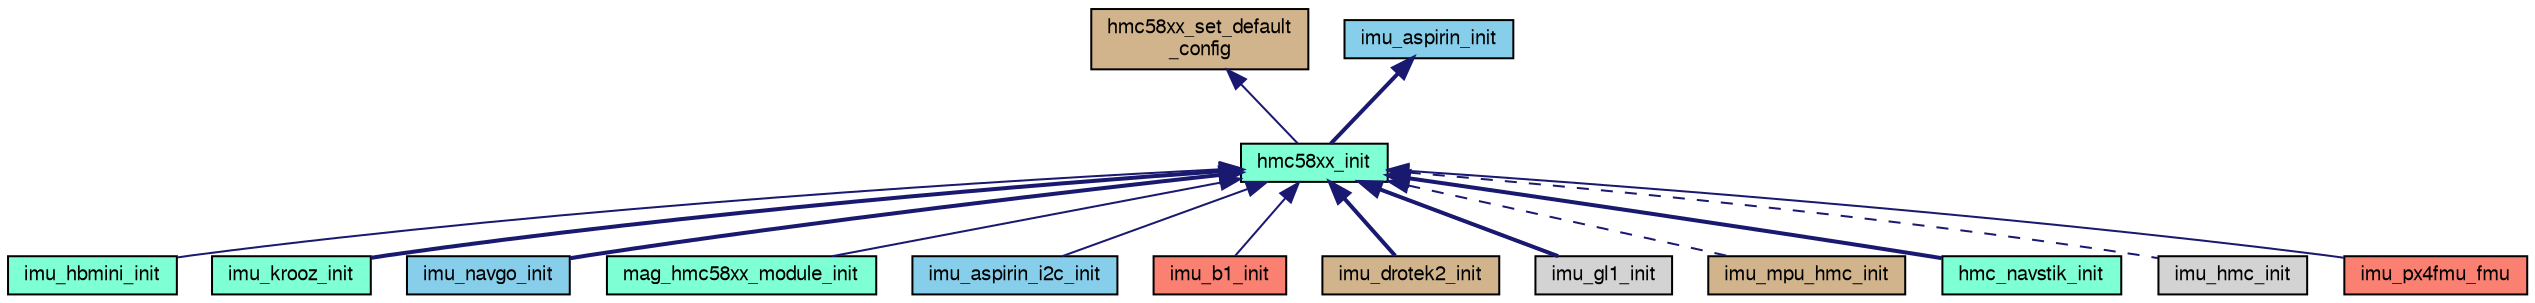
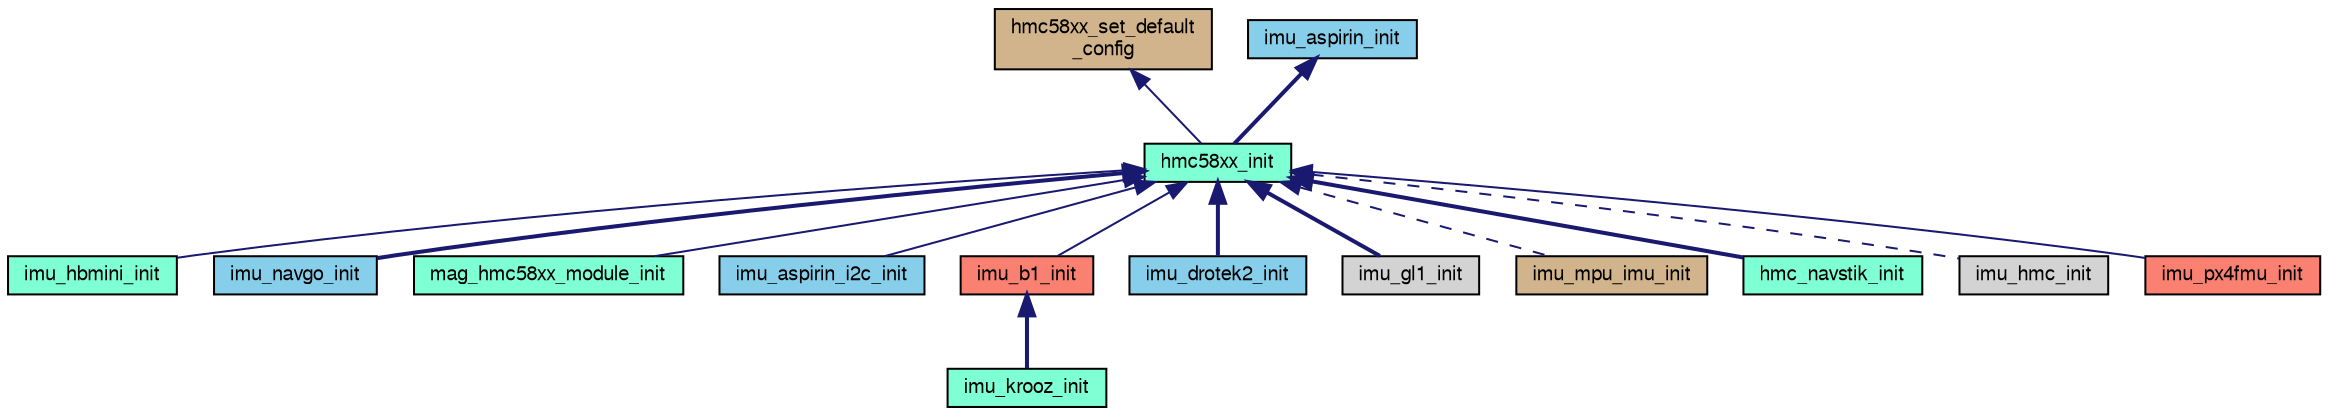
edge "imu_krooz_init" -> "hmc58xx_init": now "imu_krooz_init" -> "imu_b1_init"
node "imu_drotek2_init": fillcolor tan -> skyblue
node "imu_mpu_hmc_init": label "imu_mpu_hmc_init" -> "imu_mpu_imu_init"
node "imu_px4fmu_fmu": label "imu_px4fmu_fmu" -> "imu_px4fmu_init"
